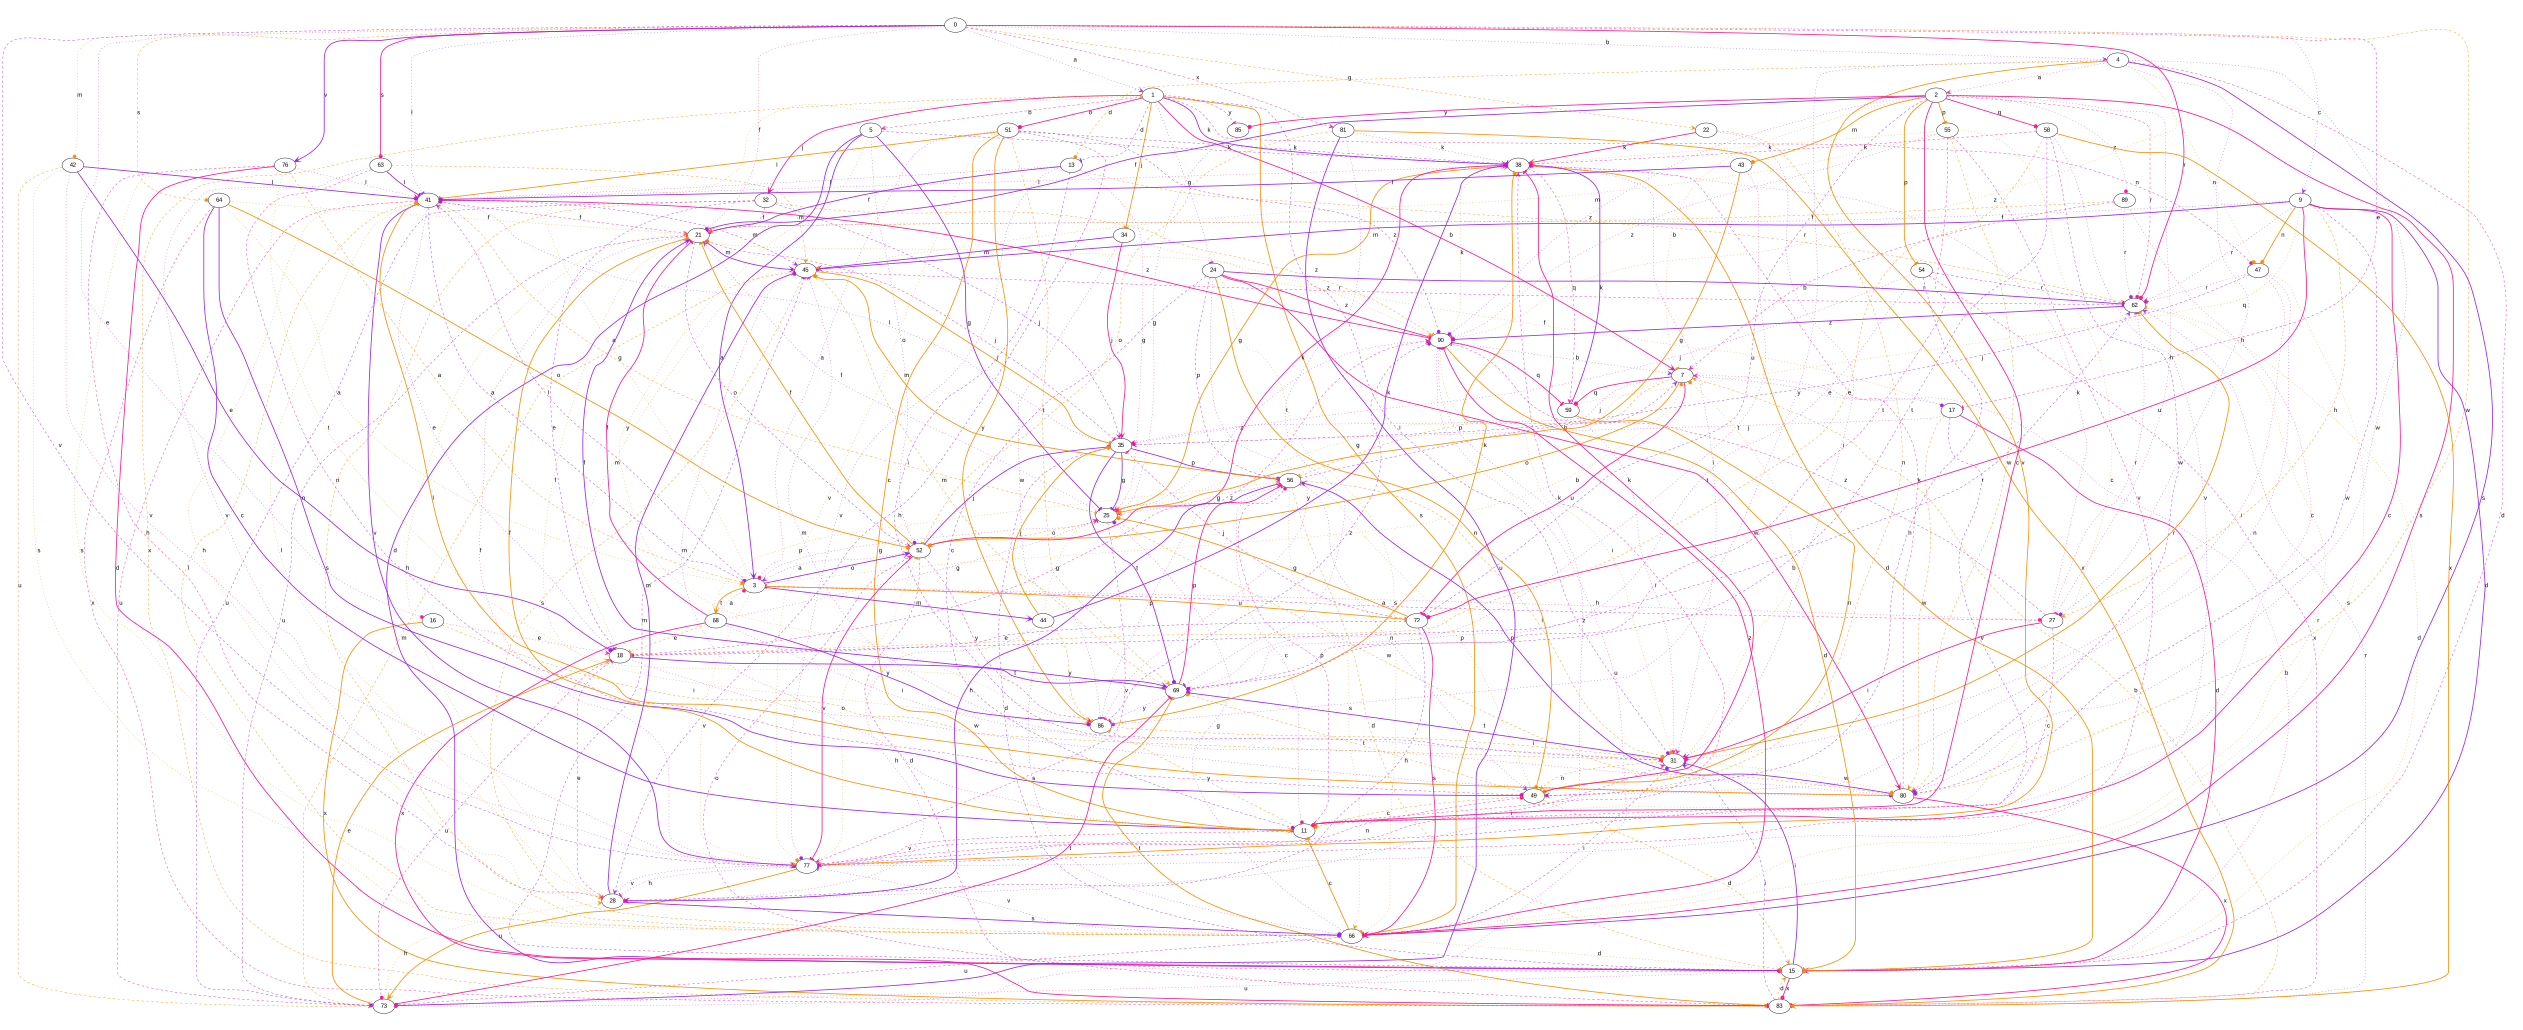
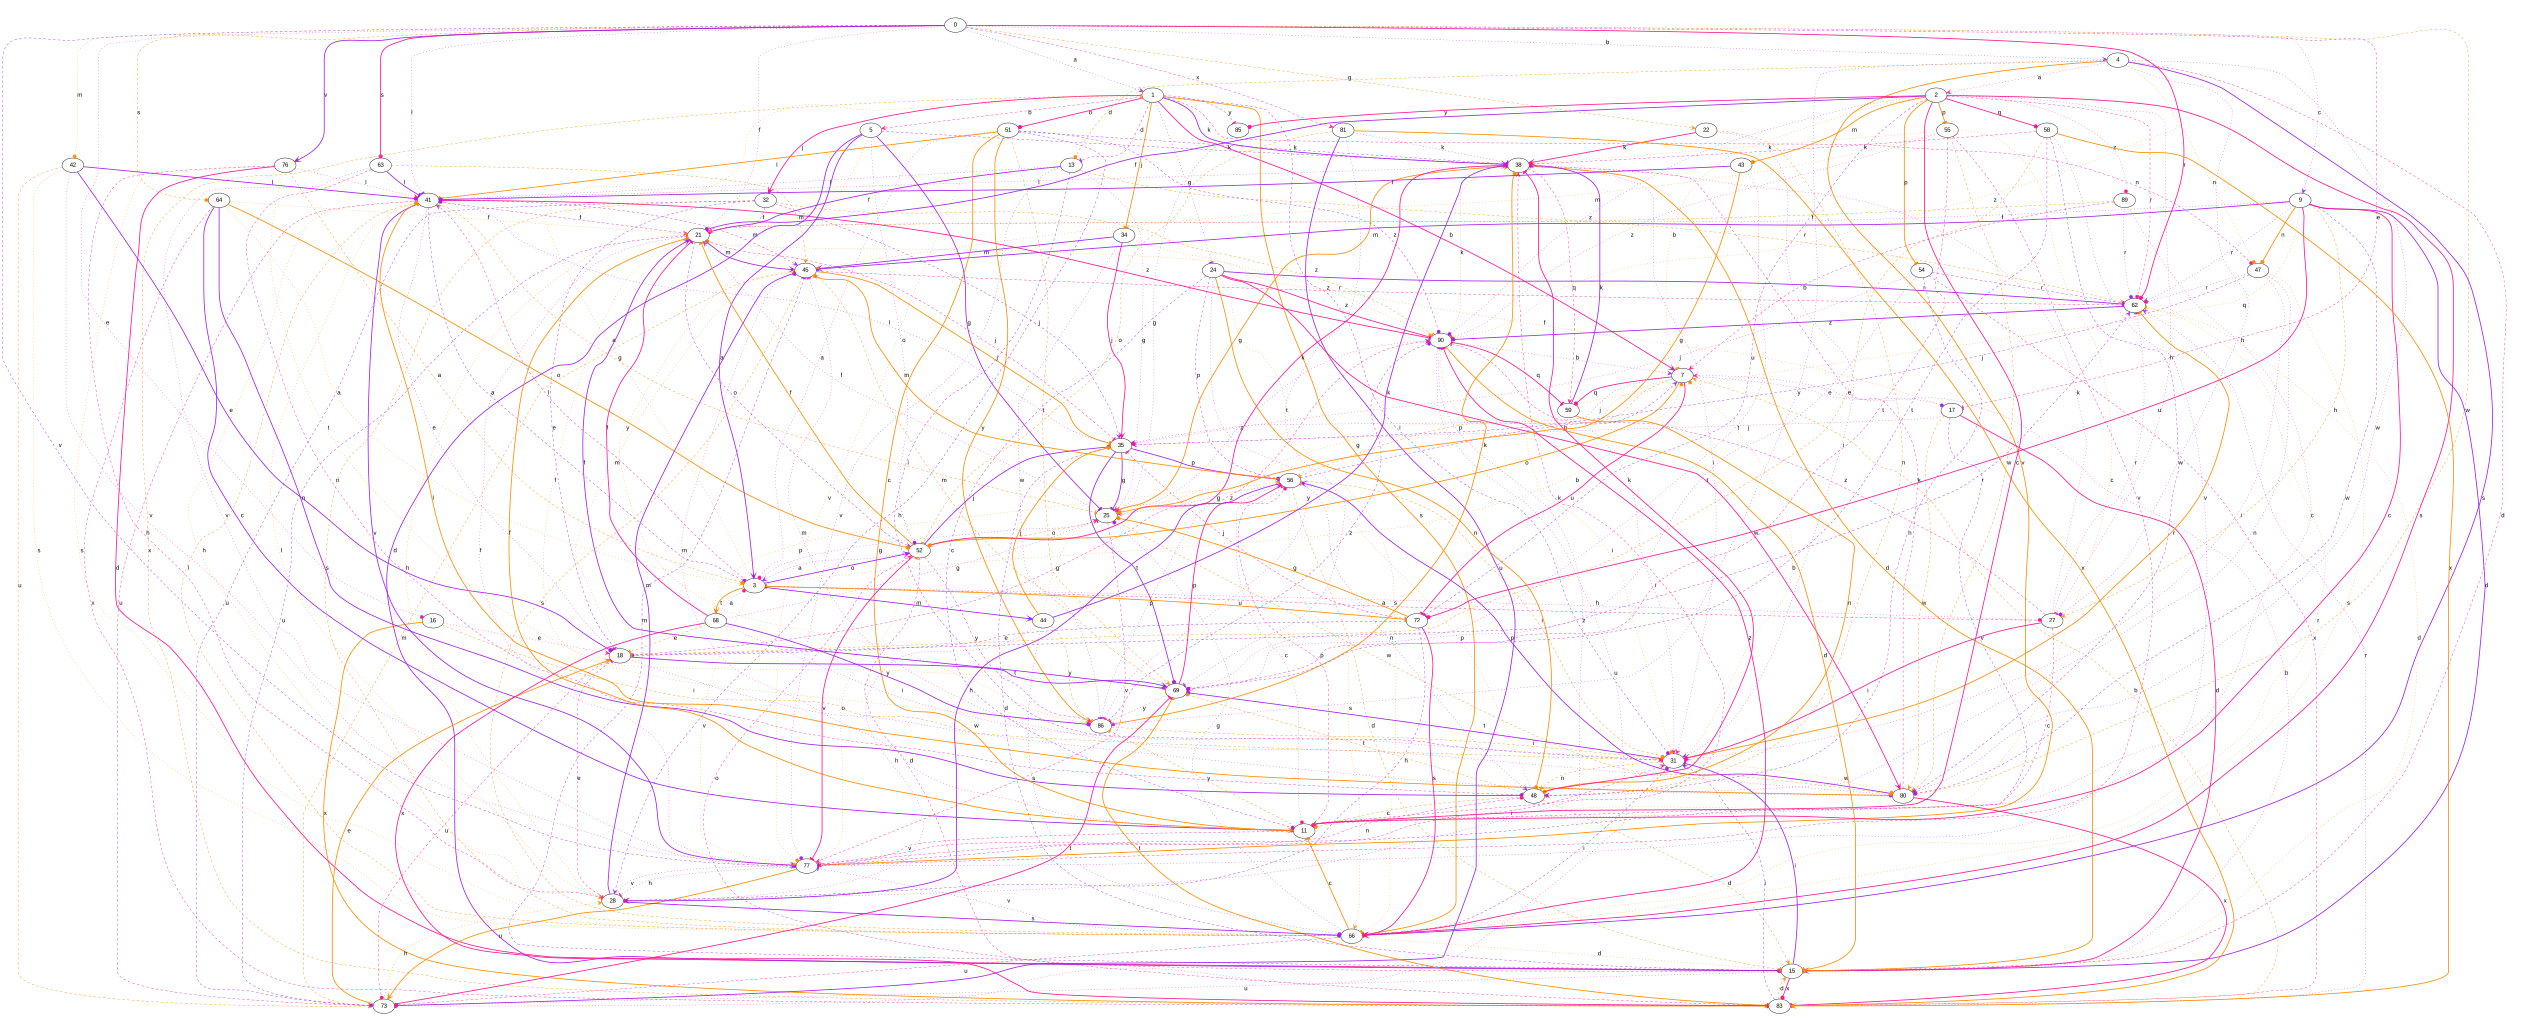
node "49": label "49" -> "48"
